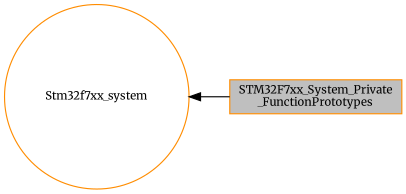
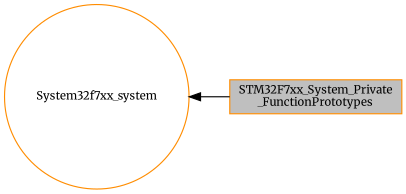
node "Stm32f7xx_system": label "Stm32f7xx_system" -> "System32f7xx_system"
